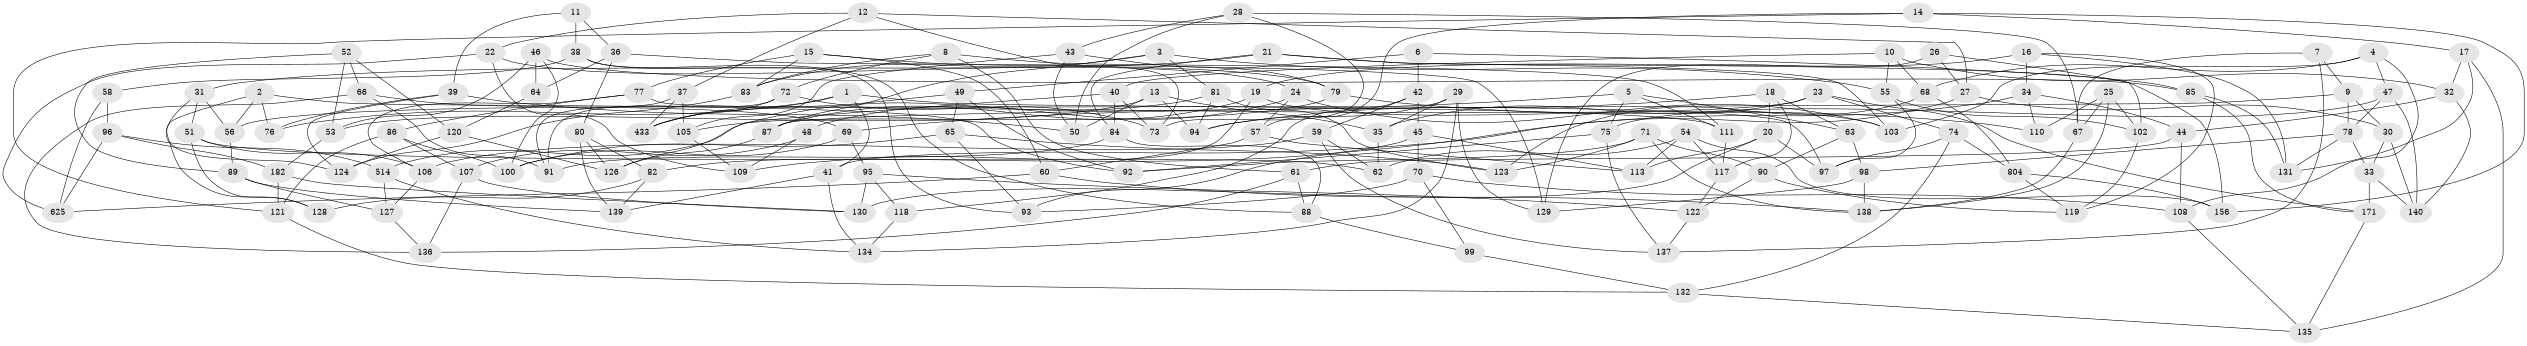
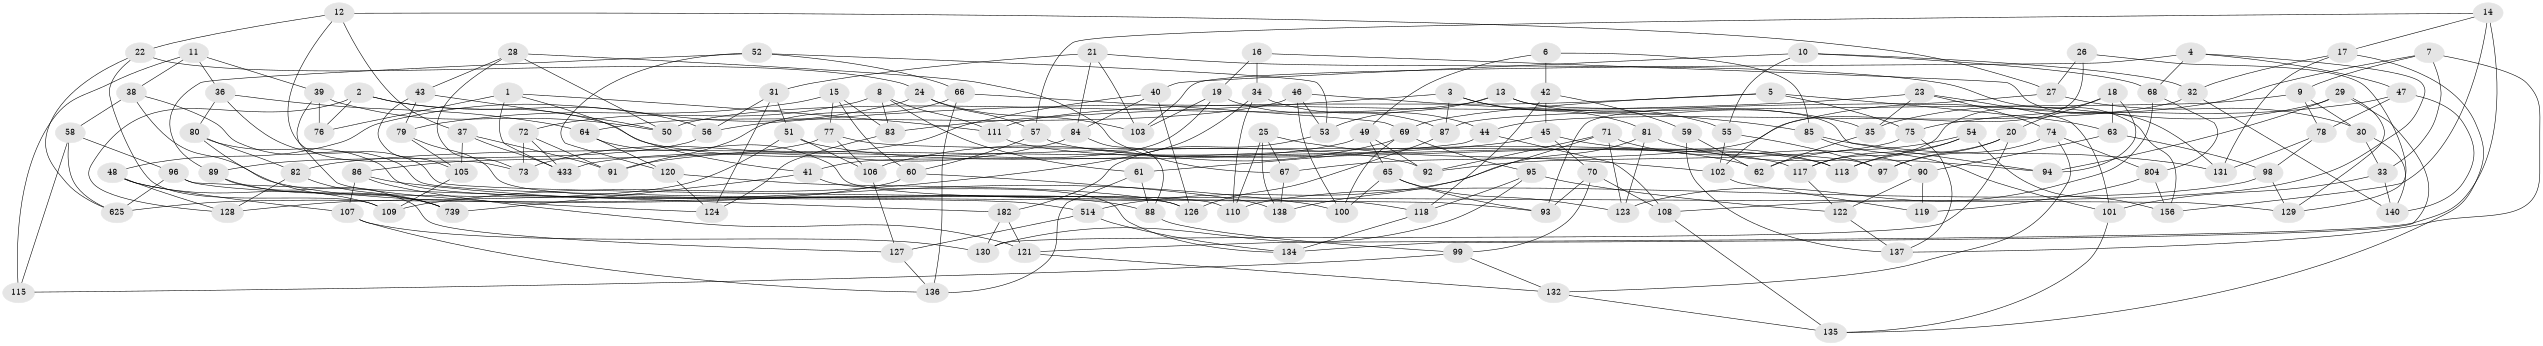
edge "16" -- "119": removed
edge "59" -- "106": now "69" -- "106"
edge "78" -- "33": now "7" -- "33"
edge "64" -- "118": added
edge "98" -- "138": now "98" -- "110"
edge "48" -- "128": added
node "139": label "139" -> "739"
node "171": label "171" -> "101"
node "115": added
